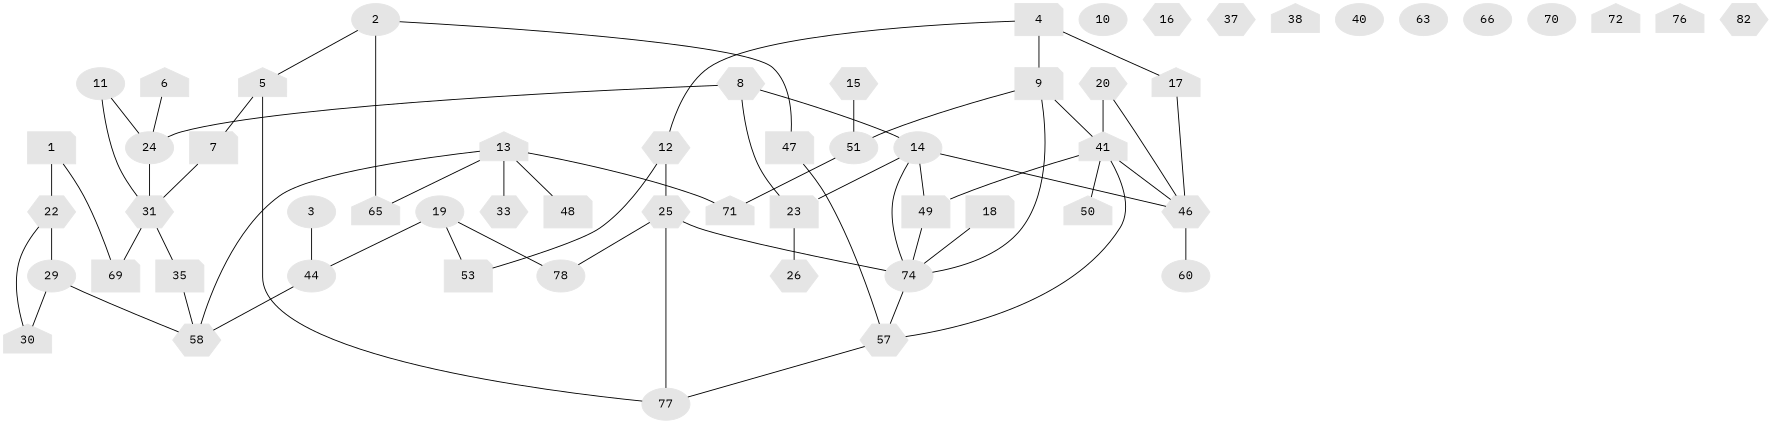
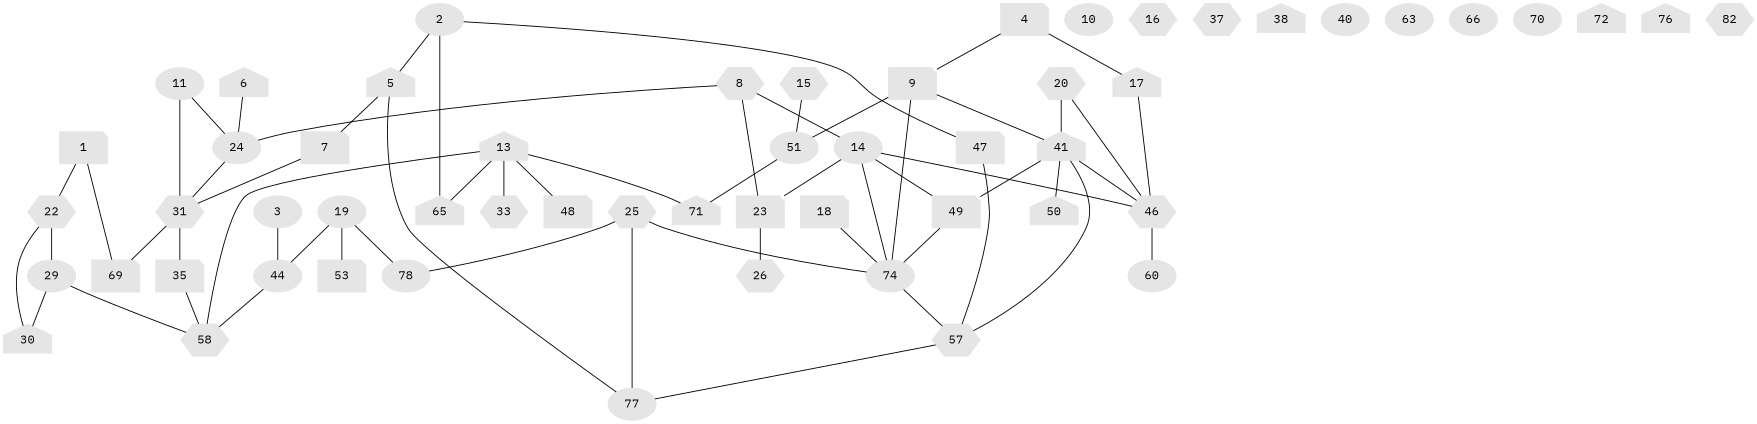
node "12": removed
